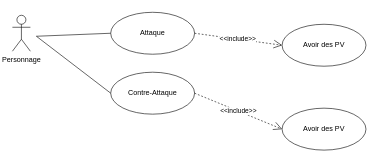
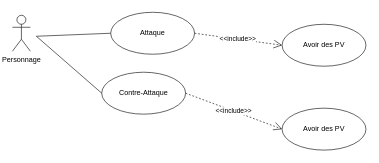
node "Contre-Attaque": moved (153, 93) -> (144, 93)
